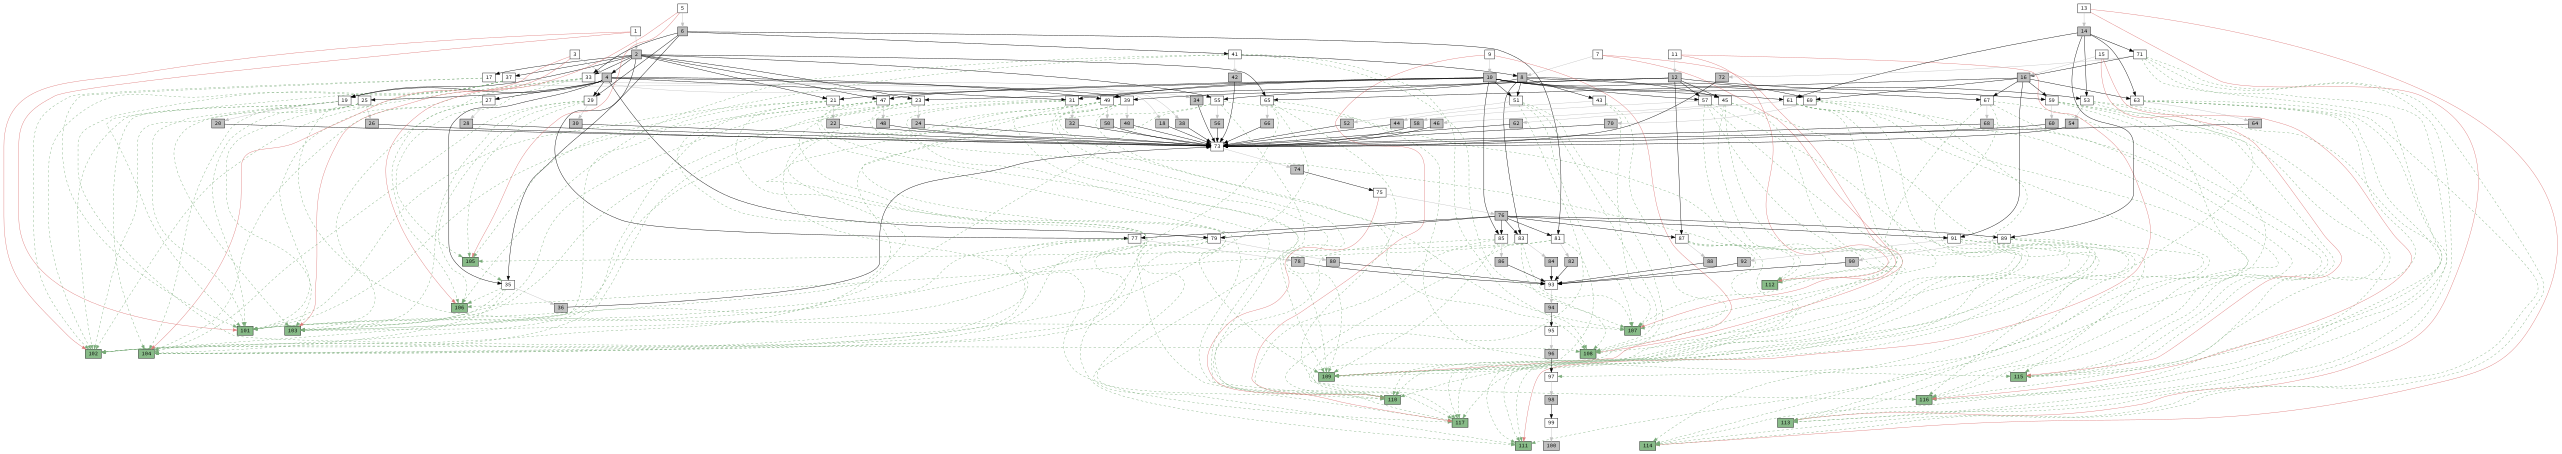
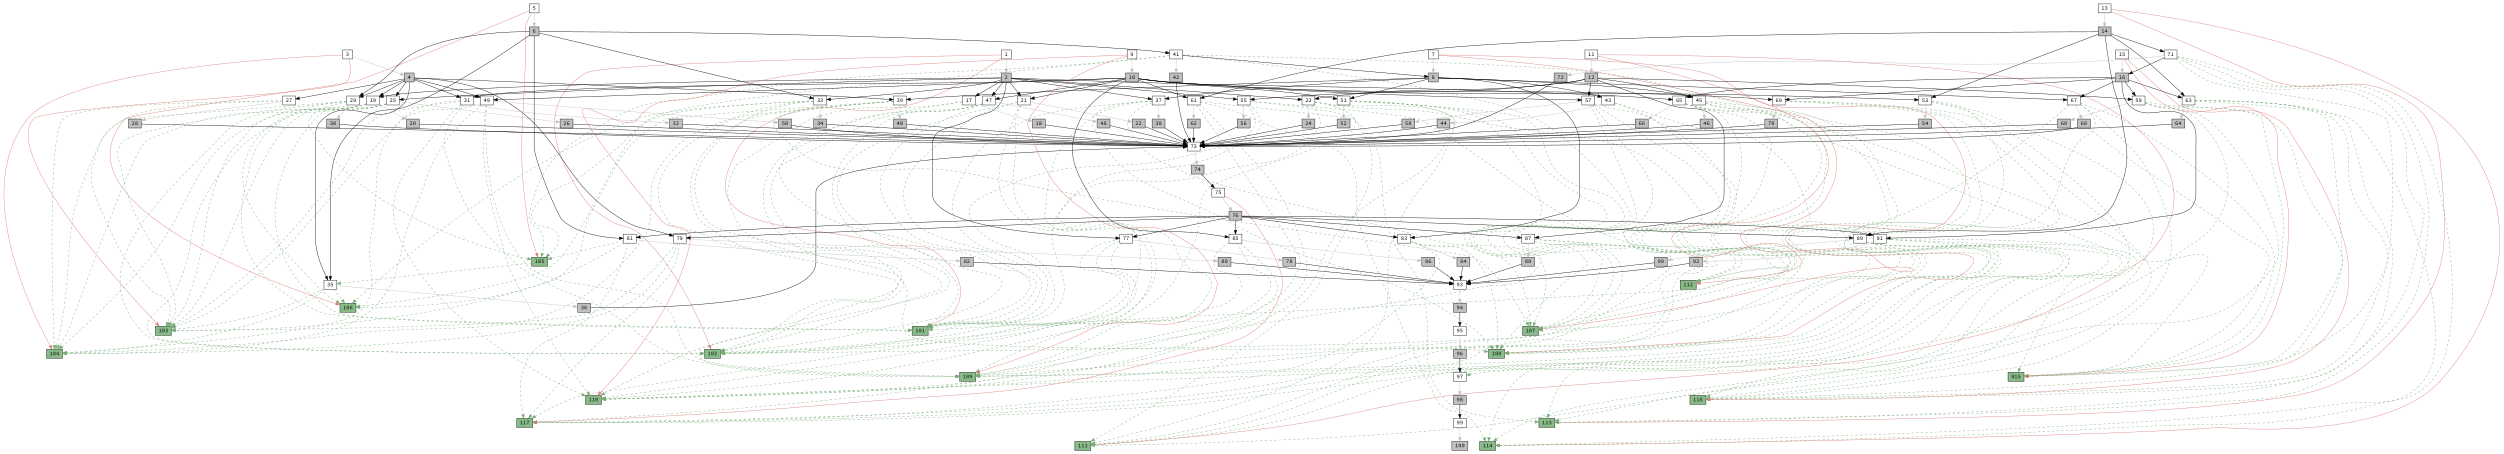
edge "2" -> "4": now "2" -> "25"
edge "8" -> "37": added
node "115": label "115" -> "815"
